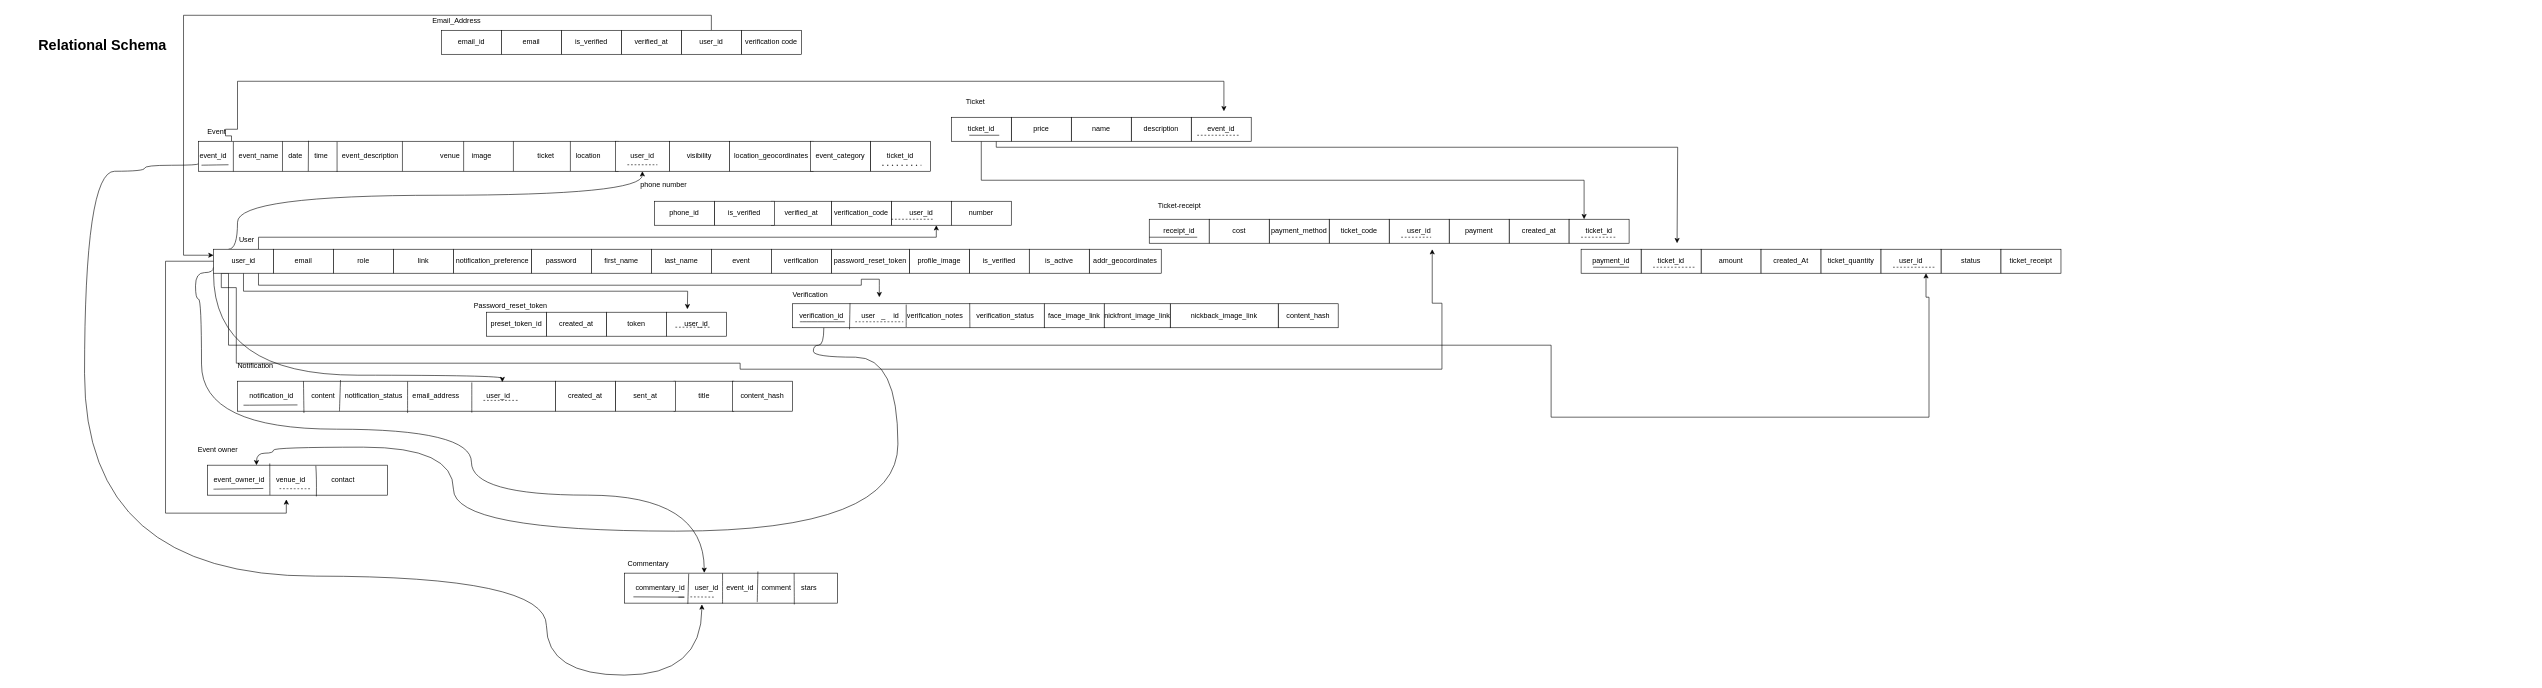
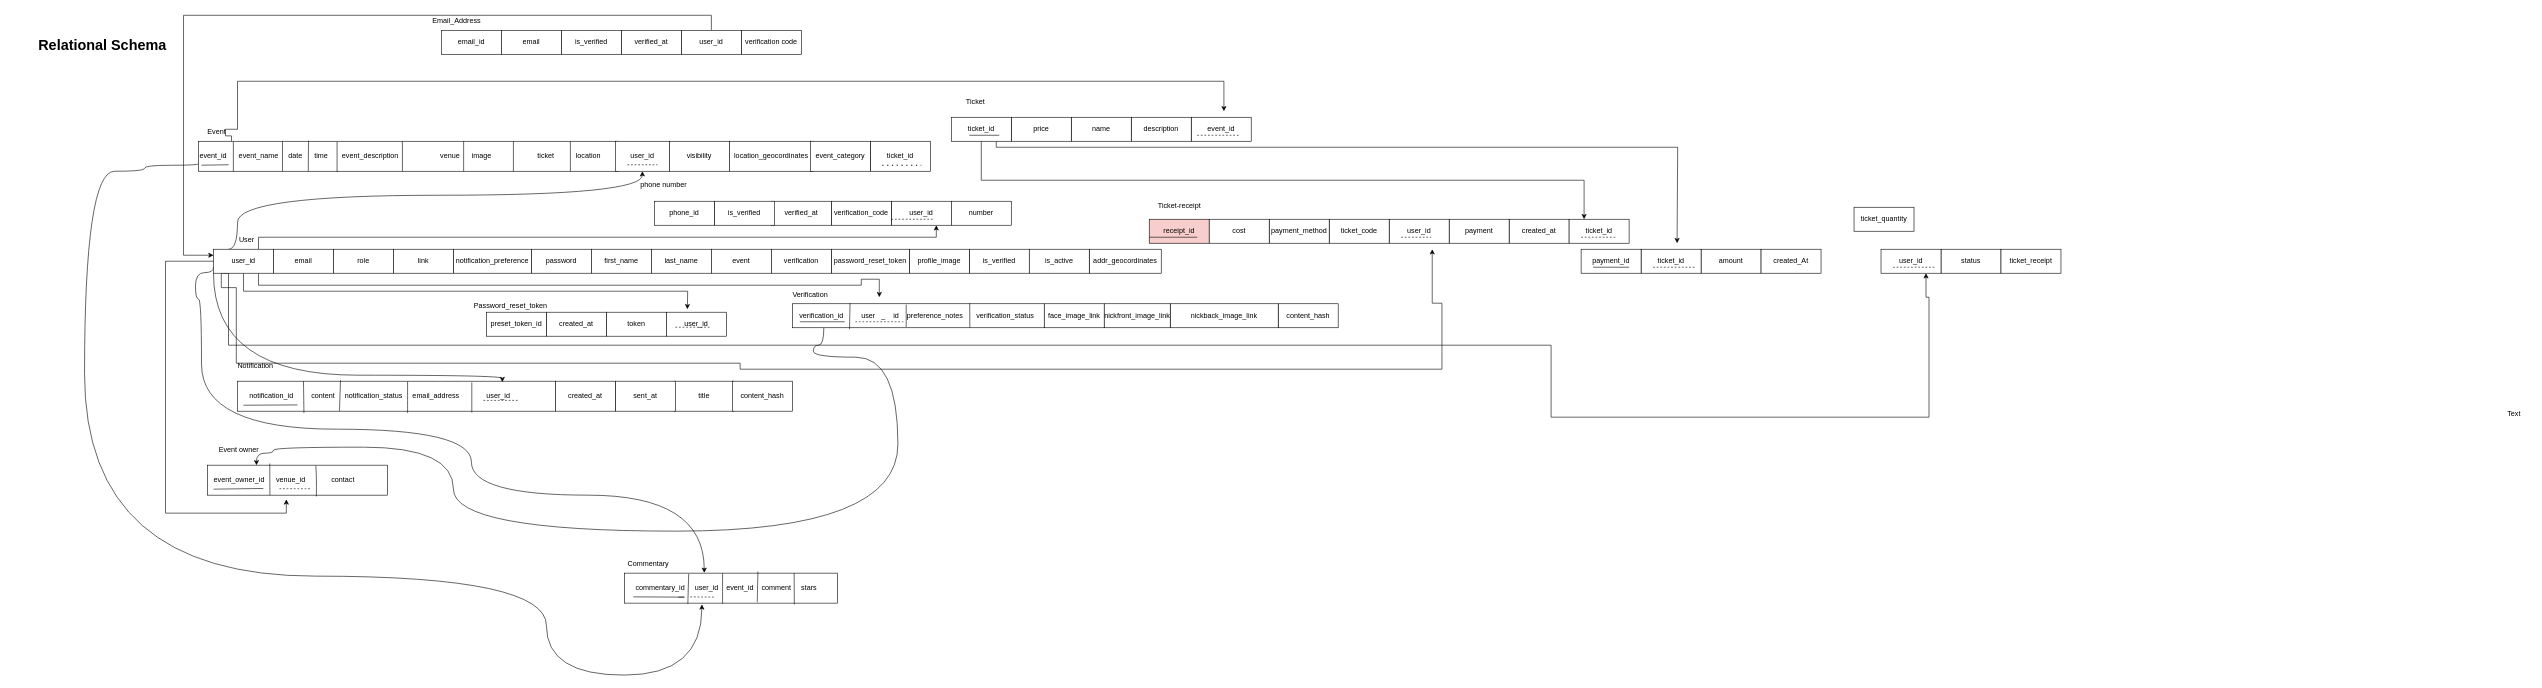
node "receipt_id": fillcolor #ffffff -> #f8cecc
node "ticket_quantity": moved (1851, 261) -> (1884, 219)
node "verification_id user _ id verification_notes": label "verification_id user _ id verification_notes" -> "verification_id user _ id preference_notes"
node "Text": added
node "Event owner": moved (218, 450) -> (239, 450)
